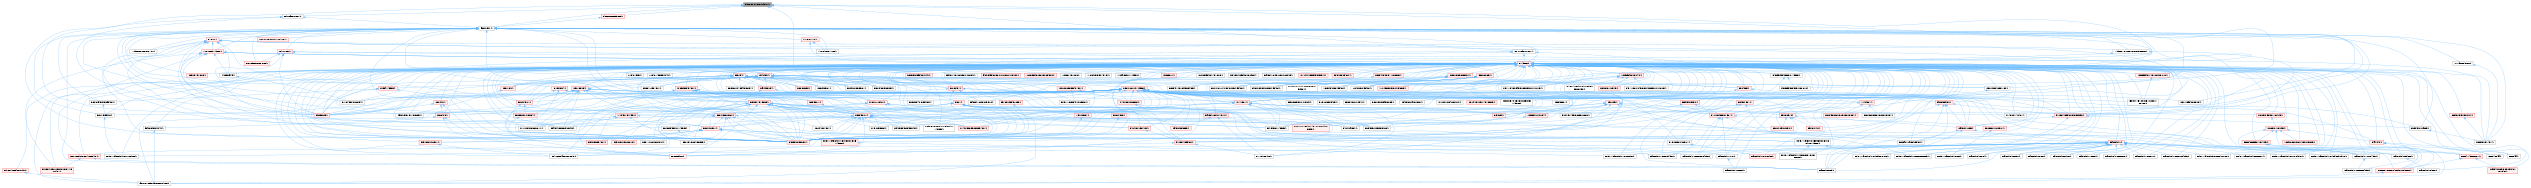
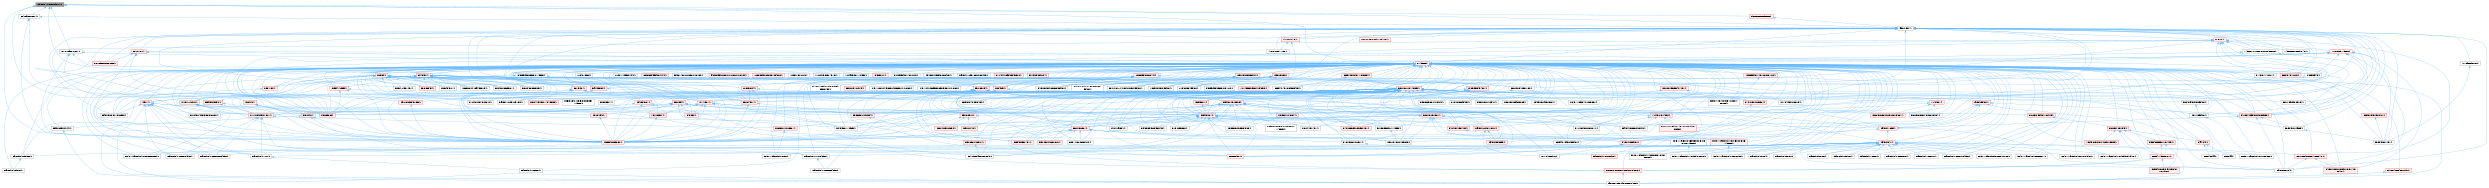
edge "SVirtualWindow.h" -> "SWindow.h": removed
edge "SGraphActionMenu.h" -> "STableRow.h": added
